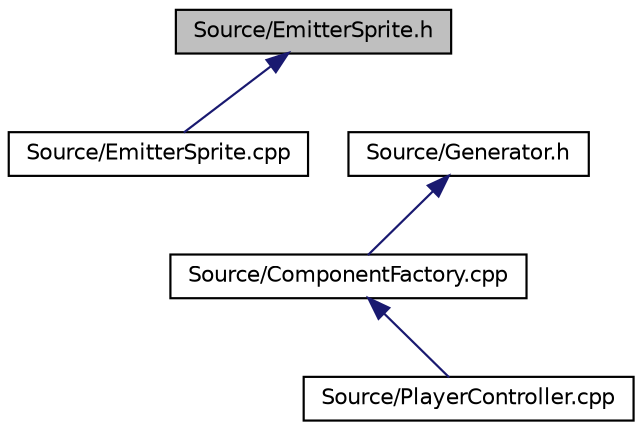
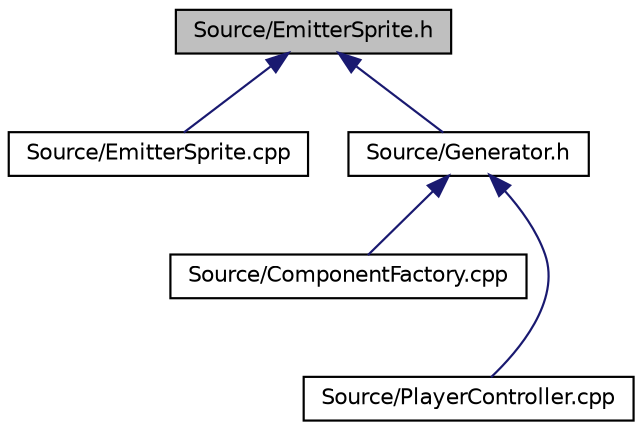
edge "Source/Generator.h" -> "Source/EmitterSprite.h": added
edge "Source/PlayerController.cpp" -> "Source/ComponentFactory.cpp": now "Source/PlayerController.cpp" -> "Source/Generator.h"
